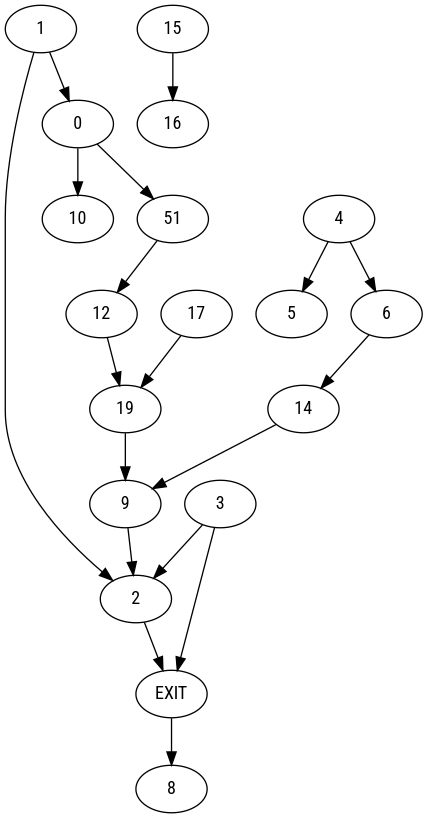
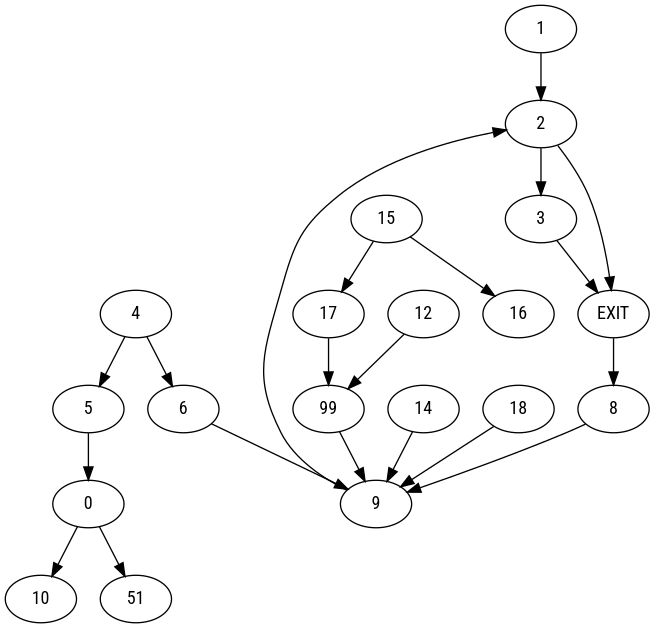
edge "1" -> "0": now "5" -> "0"
edge "51" -> "12": removed
edge "15" -> "17": added
edge "6" -> "14": now "6" -> "9"
node "19": label "19" -> "99"
node "18": added
edge "8" -> "9": added
edge "3" -> "2": reversed
